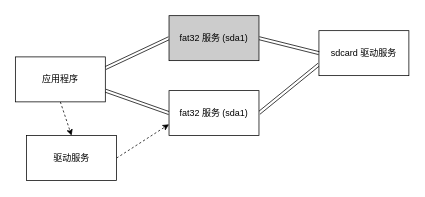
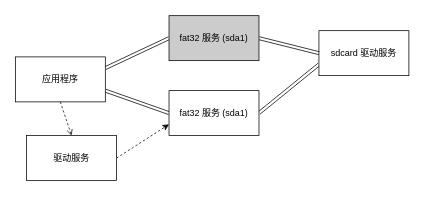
edge "应用程序" -> "驱动服务": arrowhead classic -> open
